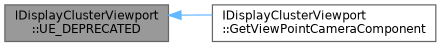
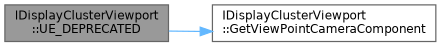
edge "IDisplayClusterViewport ::GetViewPointCameraComponent" -> "IDisplayClusterViewport ::UE_DEPRECATED": reversed
